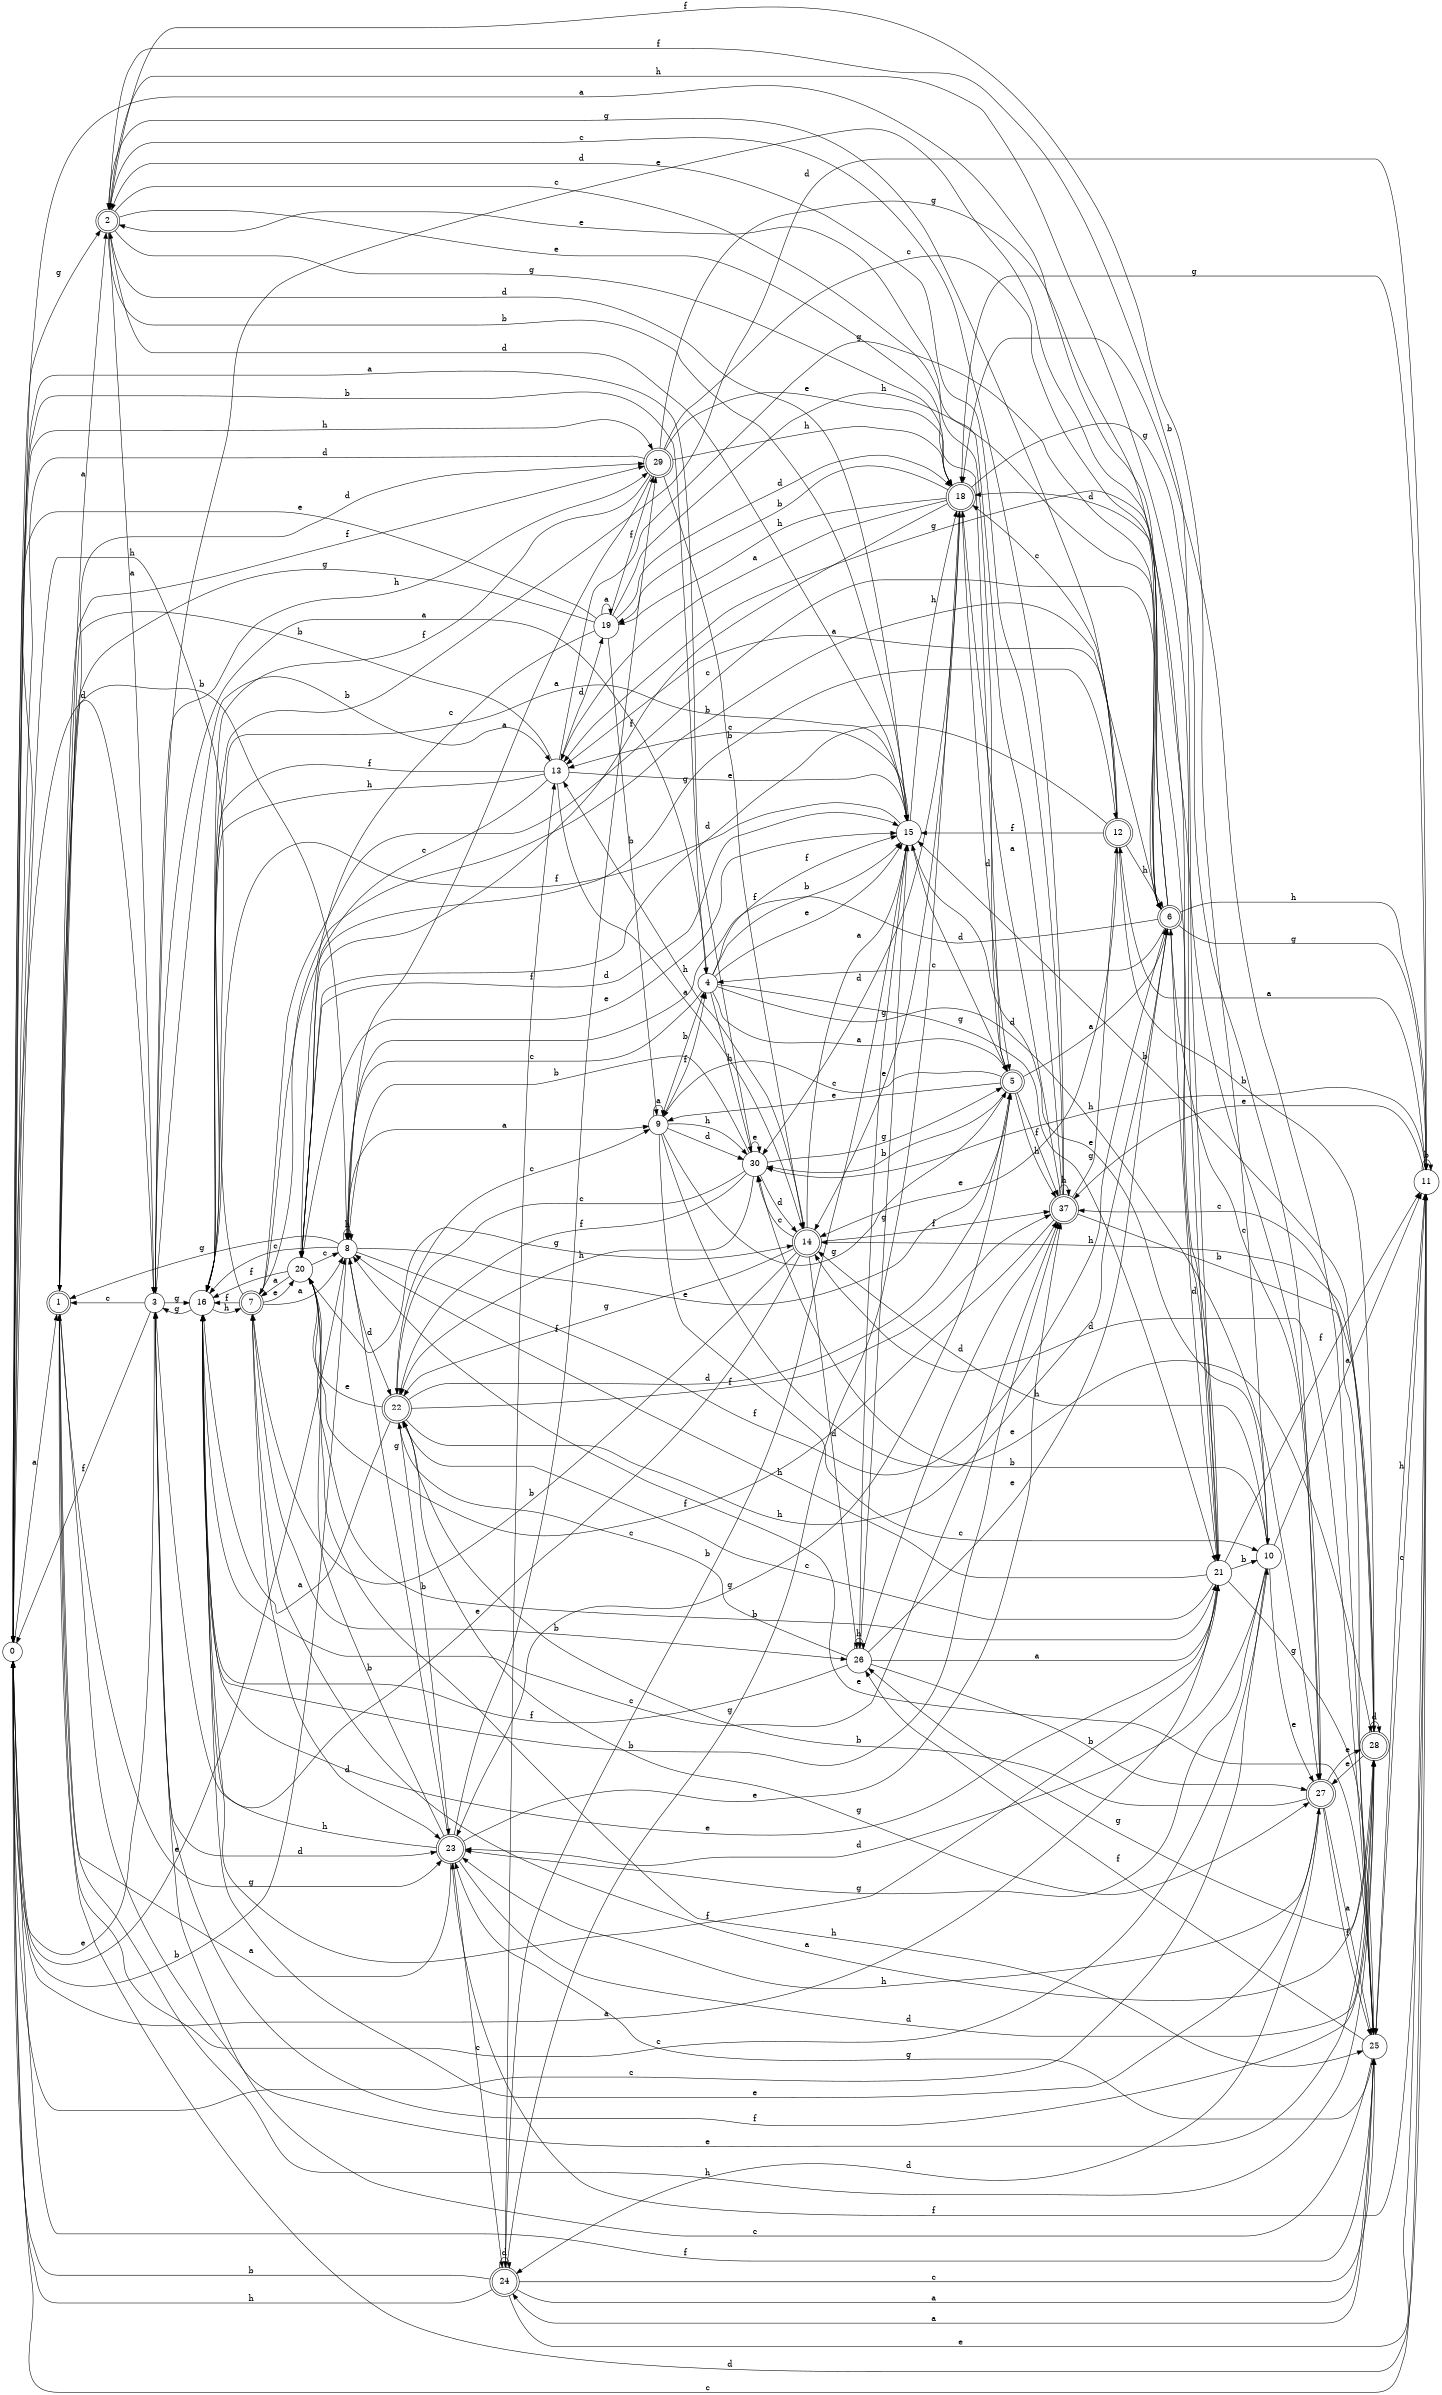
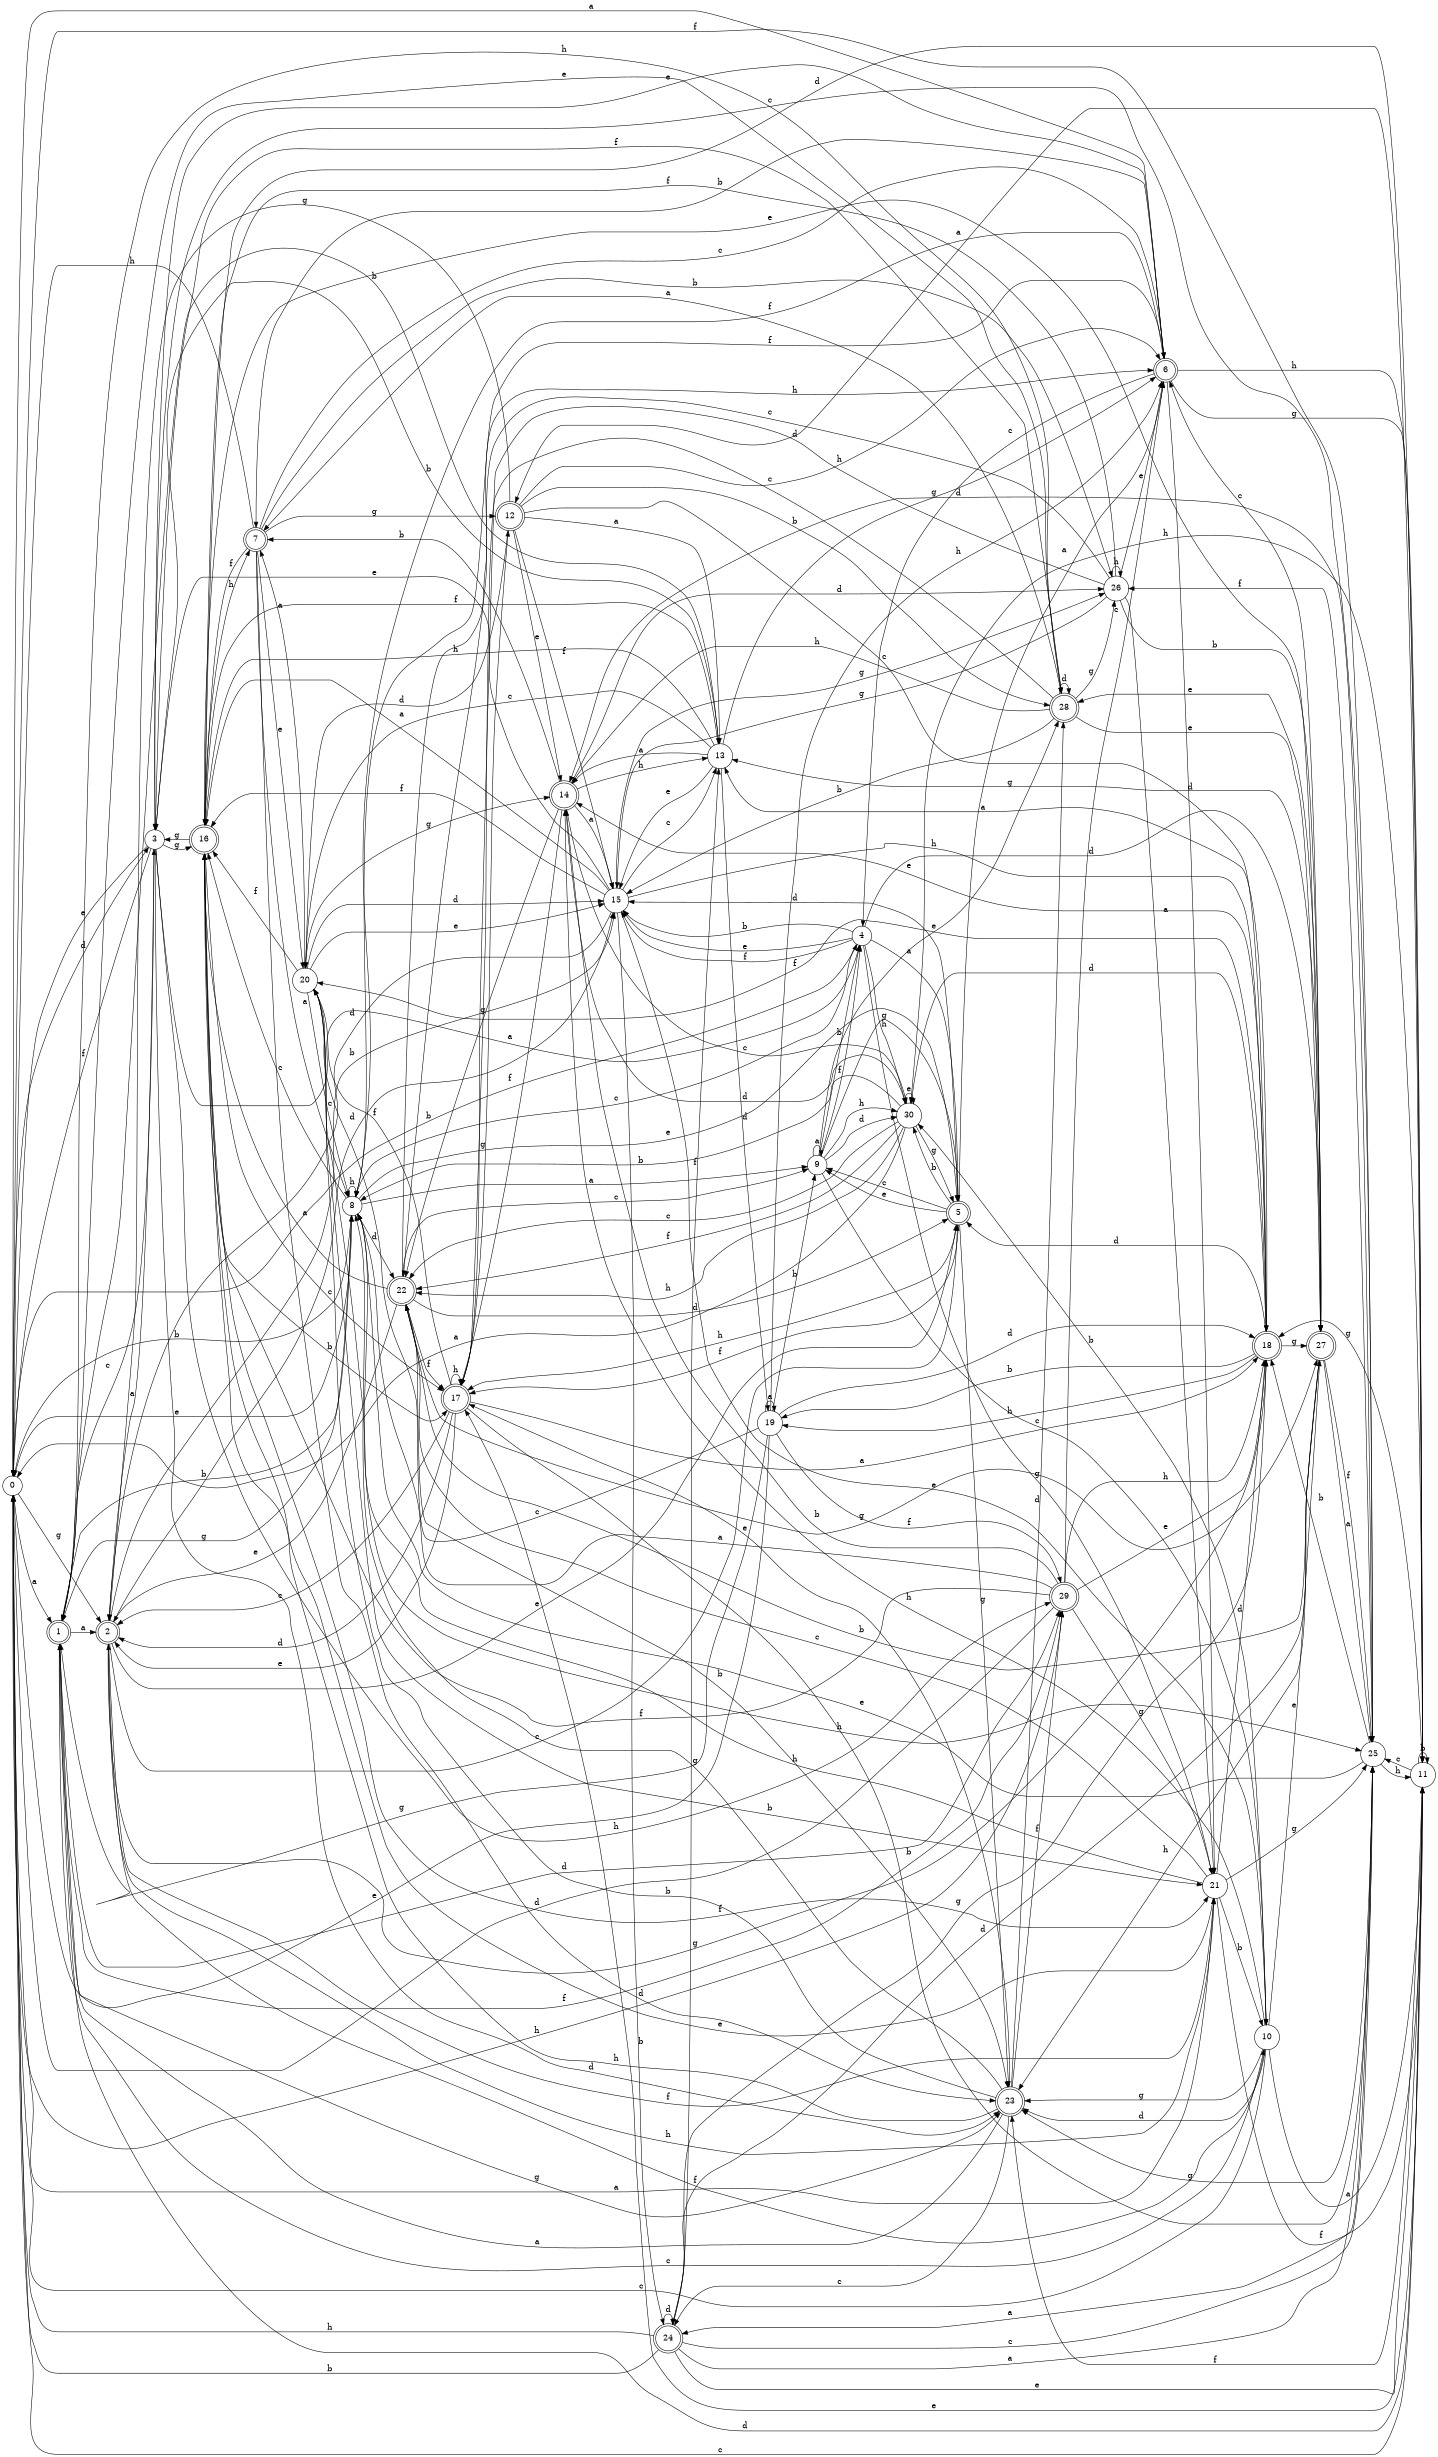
node "37": label "37" -> "17"
node "16": shape circle -> doublecircle
edge "22" -> "20": now "22" -> "2"
edge "14" -> "3": now "15" -> "3"
